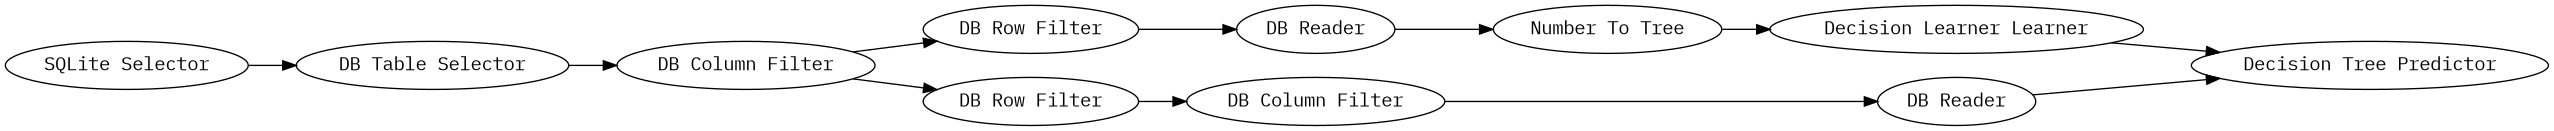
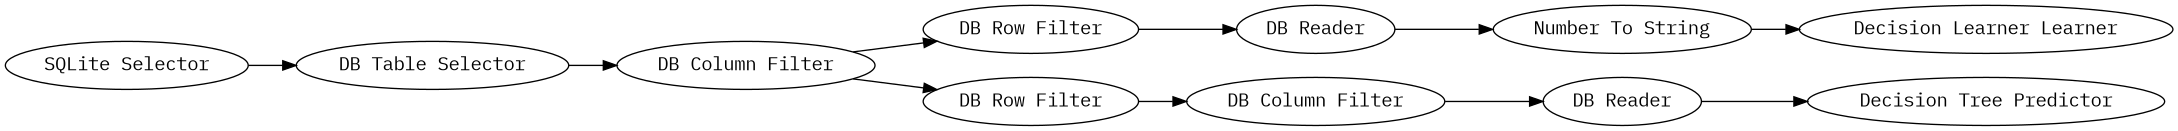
node "Number To Tree": label "Number To Tree" -> "Number To String"
edge "Decision Learner Learner" -> "Decision Tree Predictor": removed
